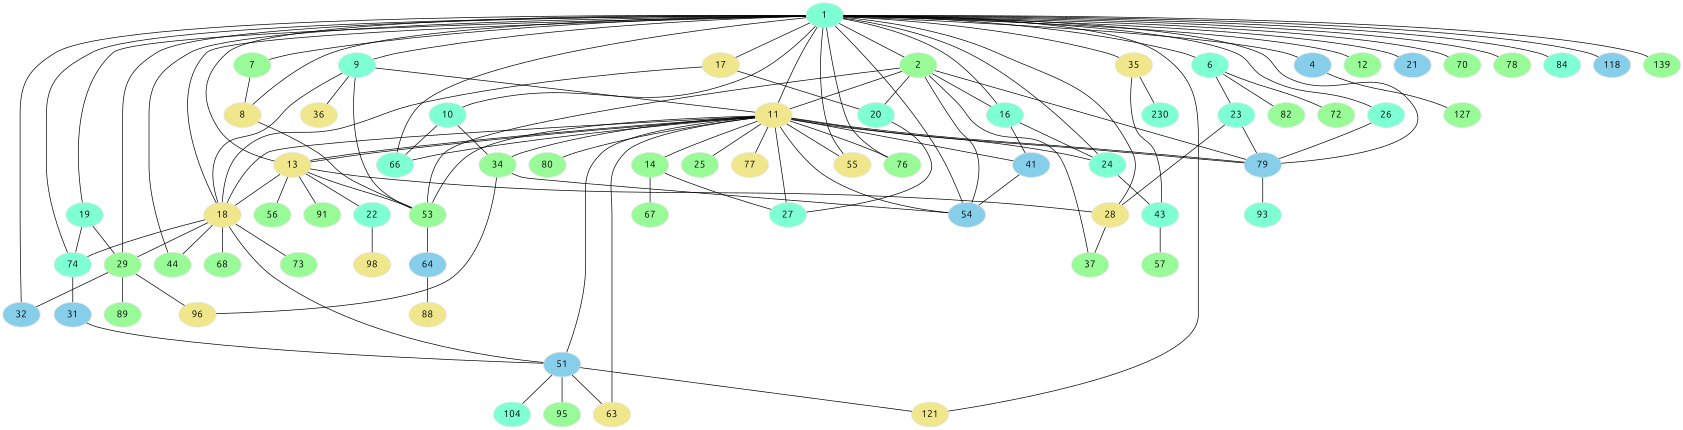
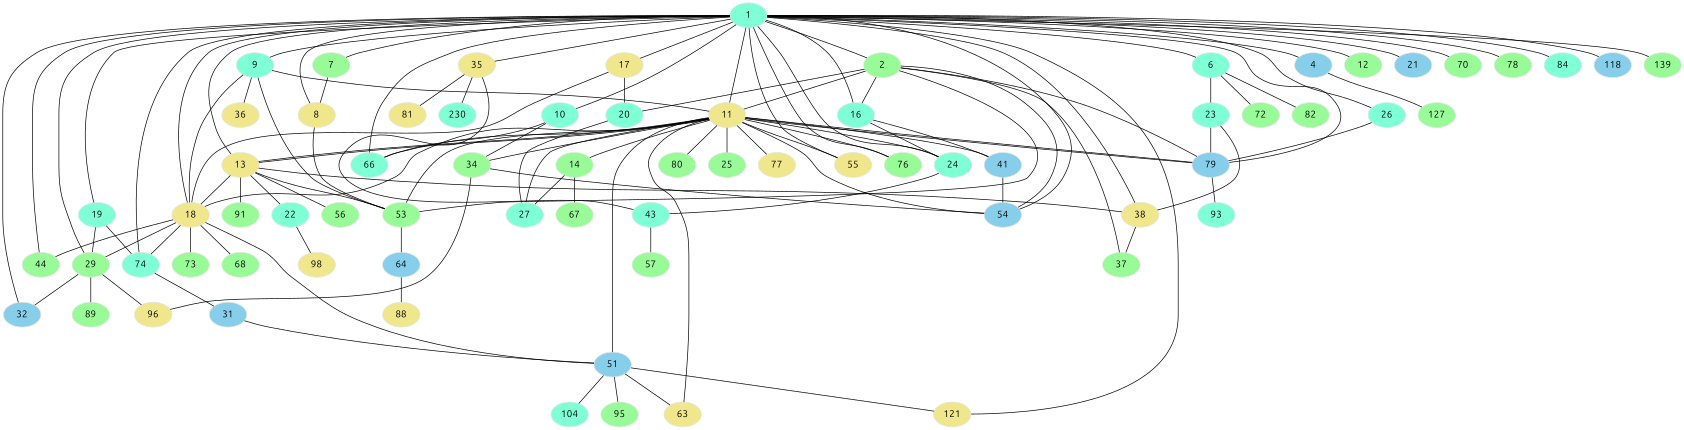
node "81": added
node "28": label "28" -> "38"
